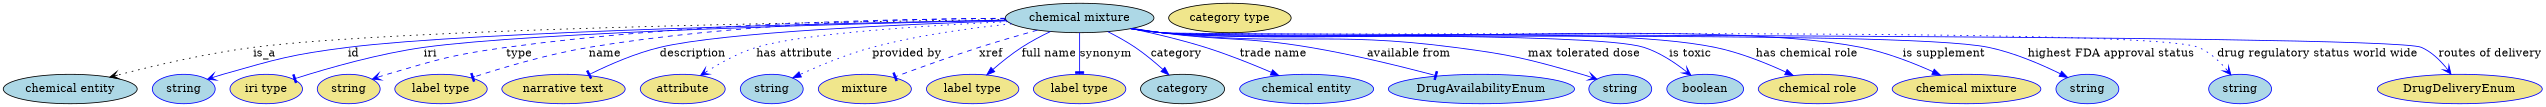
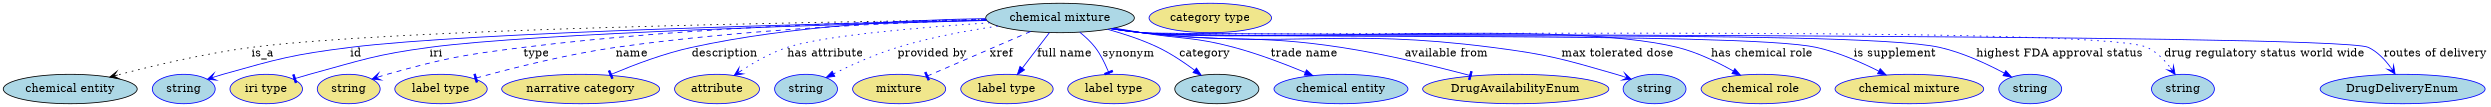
node "category type": color black -> blue
node "narrative text": label "narrative text" -> "narrative category"
node "DrugAvailabilityEnum": fillcolor lightblue -> khaki
node "boolean": removed
node "DrugDeliveryEnum": fillcolor khaki -> lightblue
